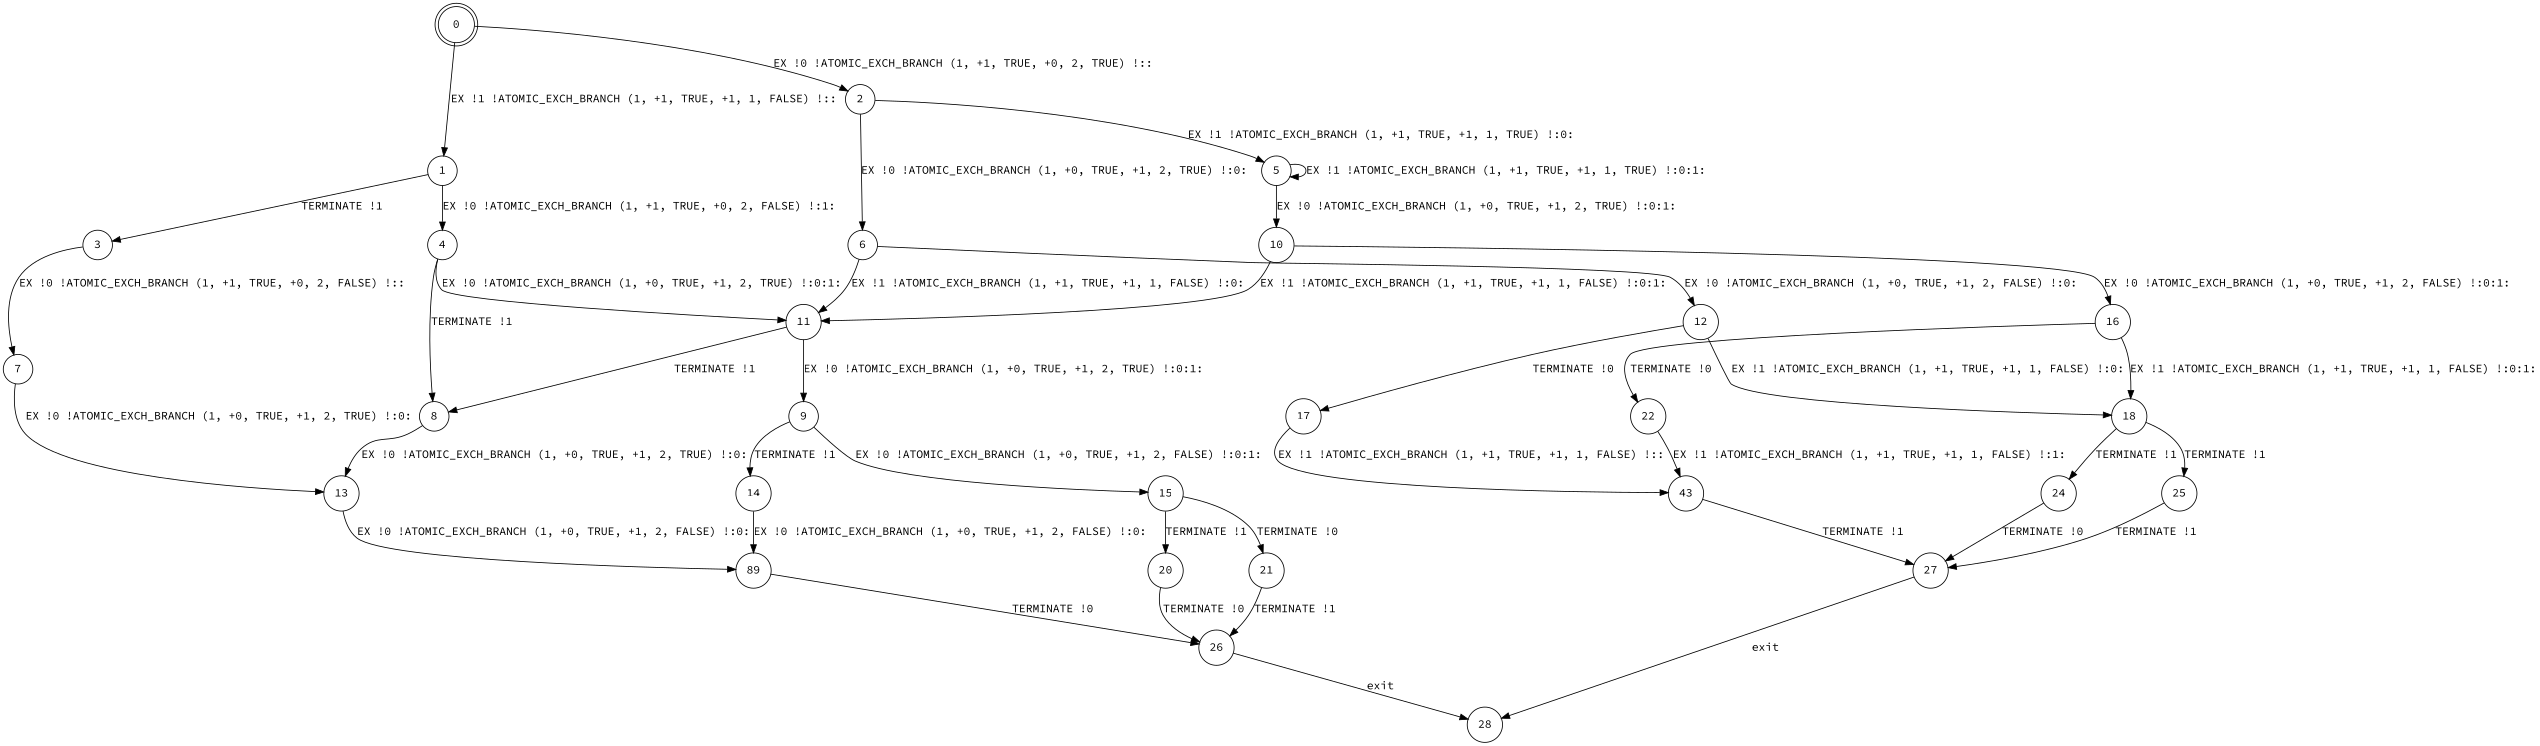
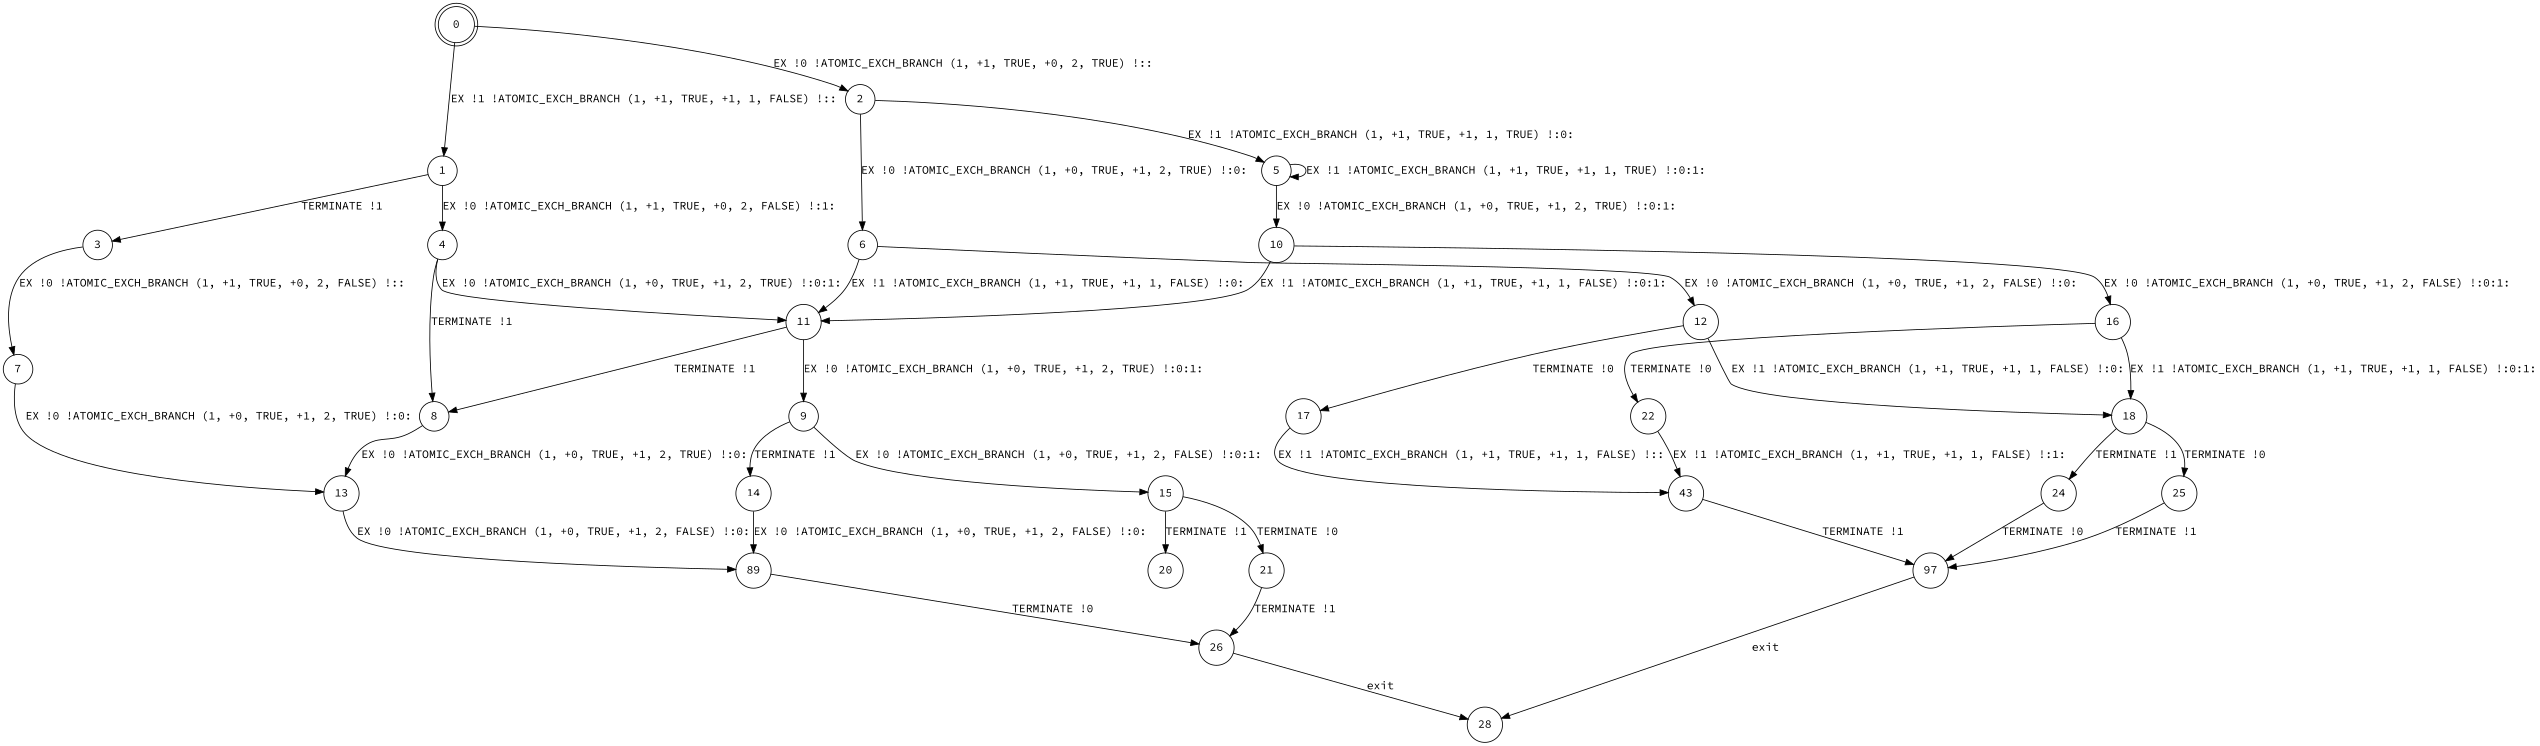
edge "18" -> "25": label "TERMINATE !1" -> "TERMINATE !0"
node "27": label "27" -> "97"
edge "20" -> "26": removed, label "TERMINATE !0"
